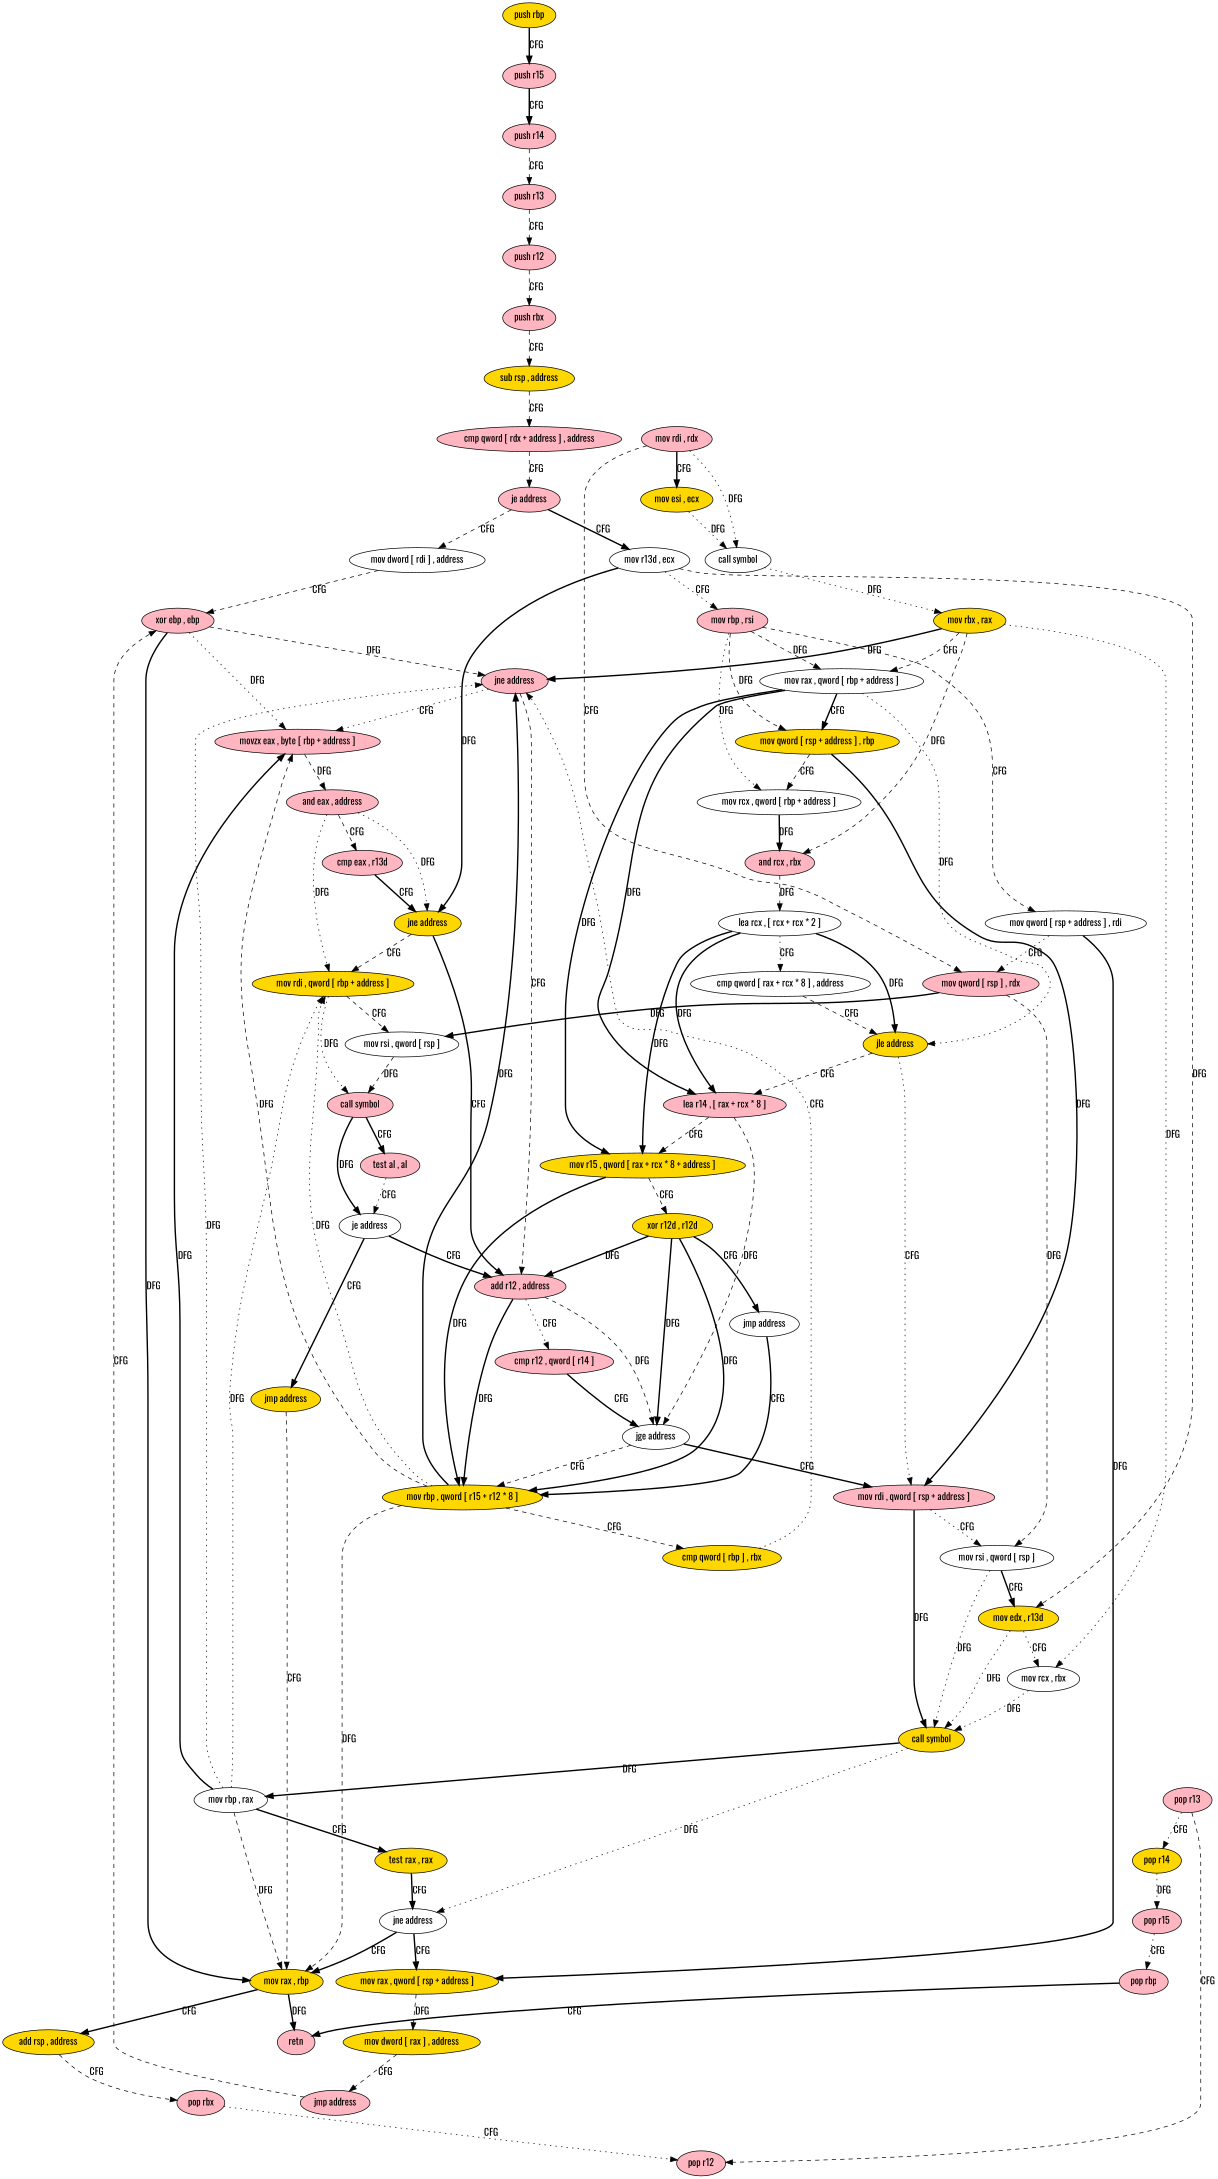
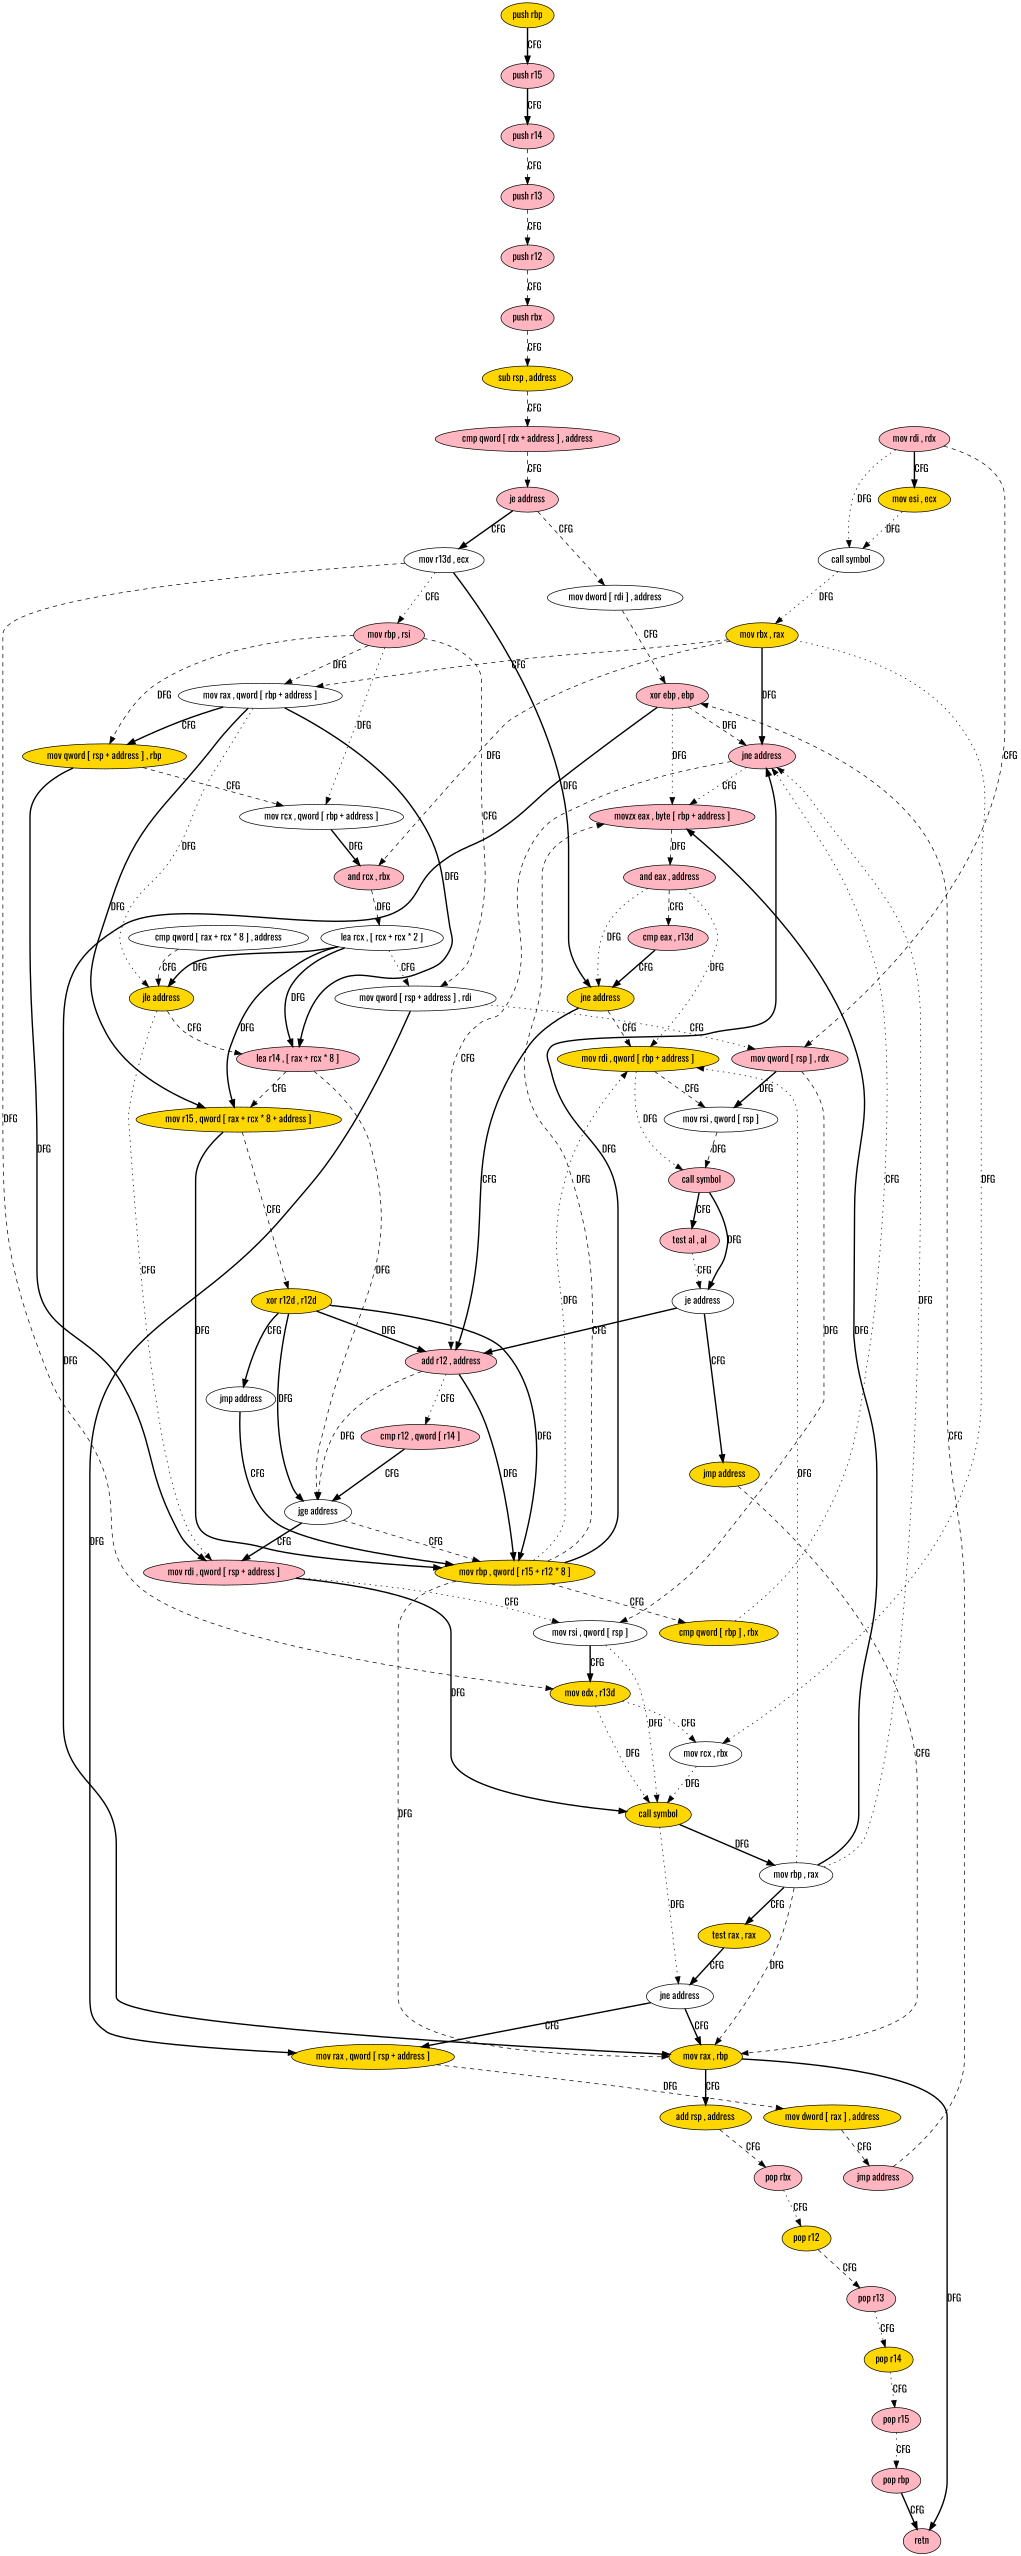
edge "lea rcx , [ rcx + rcx * 2 ]" -> "cmp qword [ rax + rcx * 8 ] , address": now "lea rcx , [ rcx + rcx * 2 ]" -> "mov qword [ rsp + address ] , rdi"
edge "pop r14" -> "pop r15": label "DFG" -> "CFG"
edge "pop r13" -> "pop r12": reversed
node "pop r12": fillcolor lightpink -> gold
